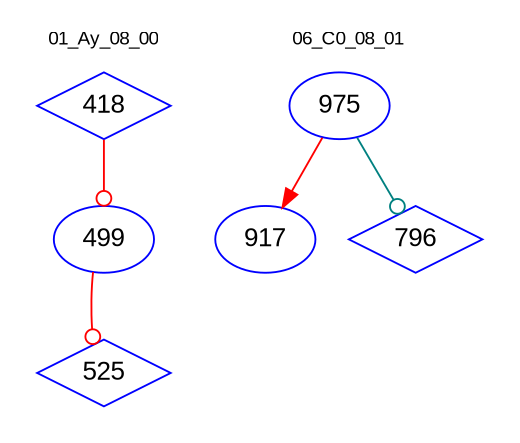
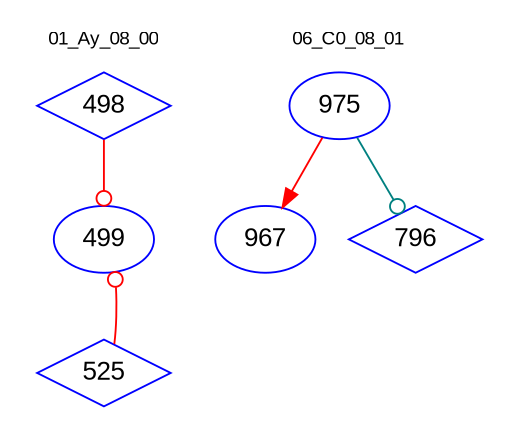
node "418": label "418" -> "498"
node "917": label "917" -> "967"
edge "499" -> "525": reversed
